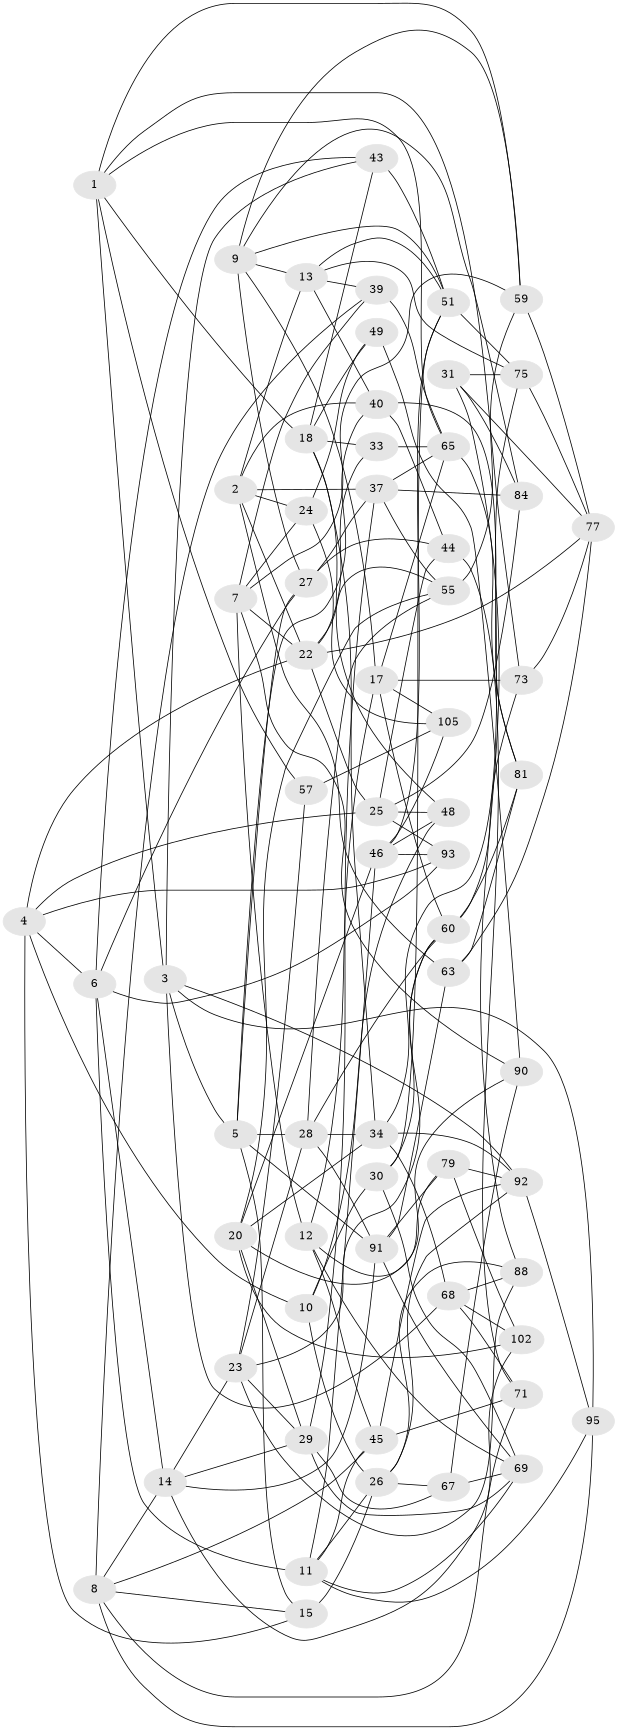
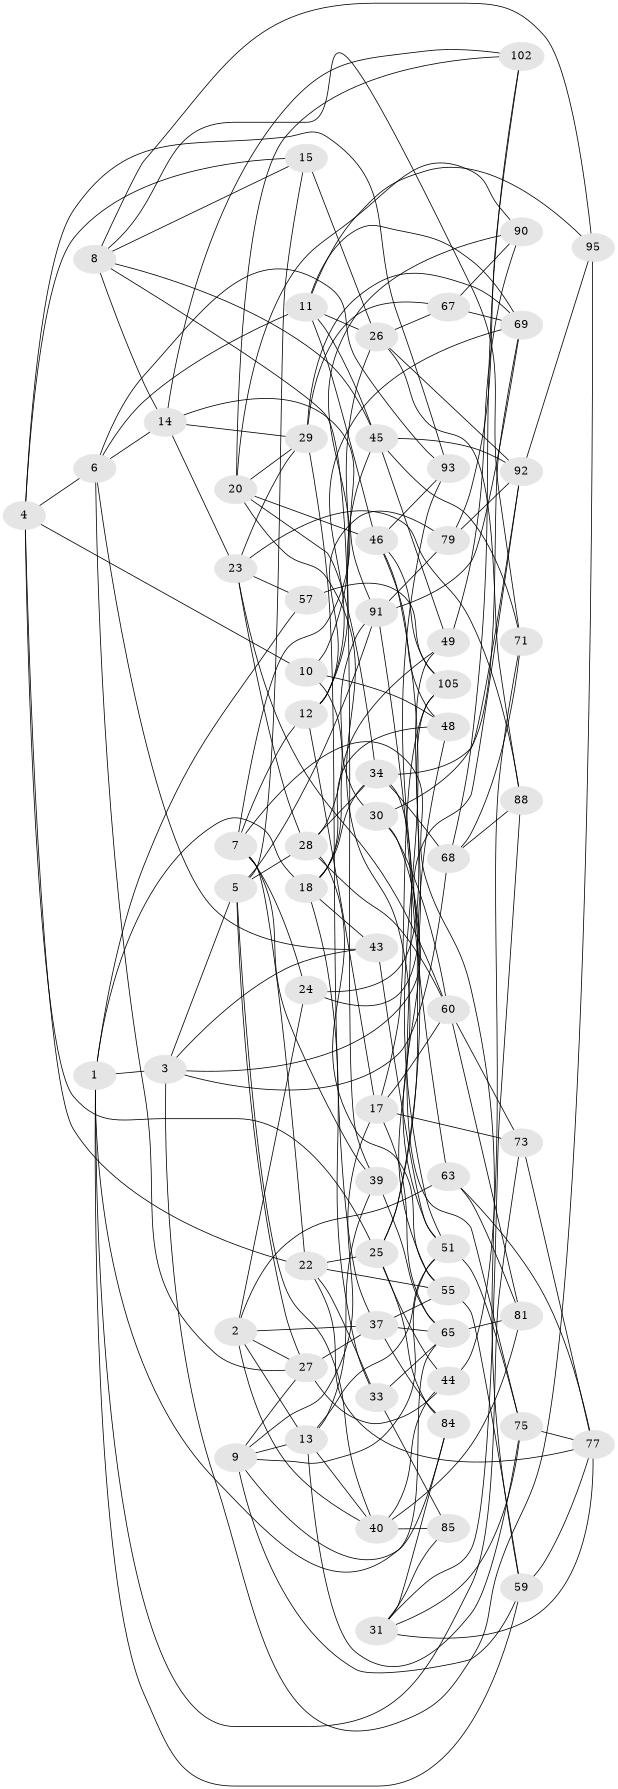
edge "45" -- "49": added
edge "2" -- "22": now "2" -- "27"
node "85": added
